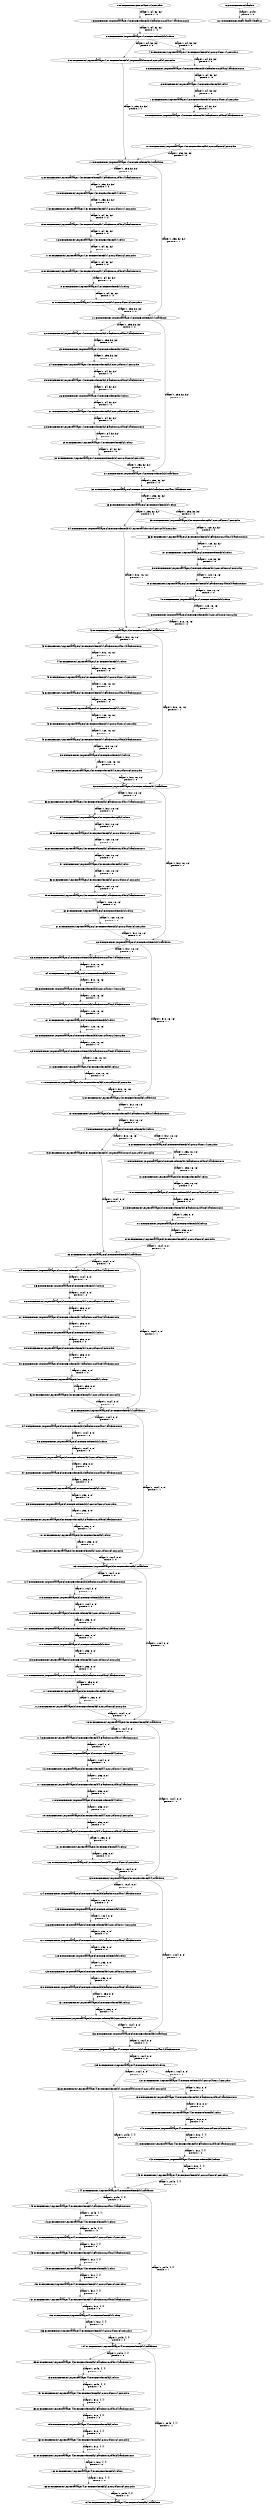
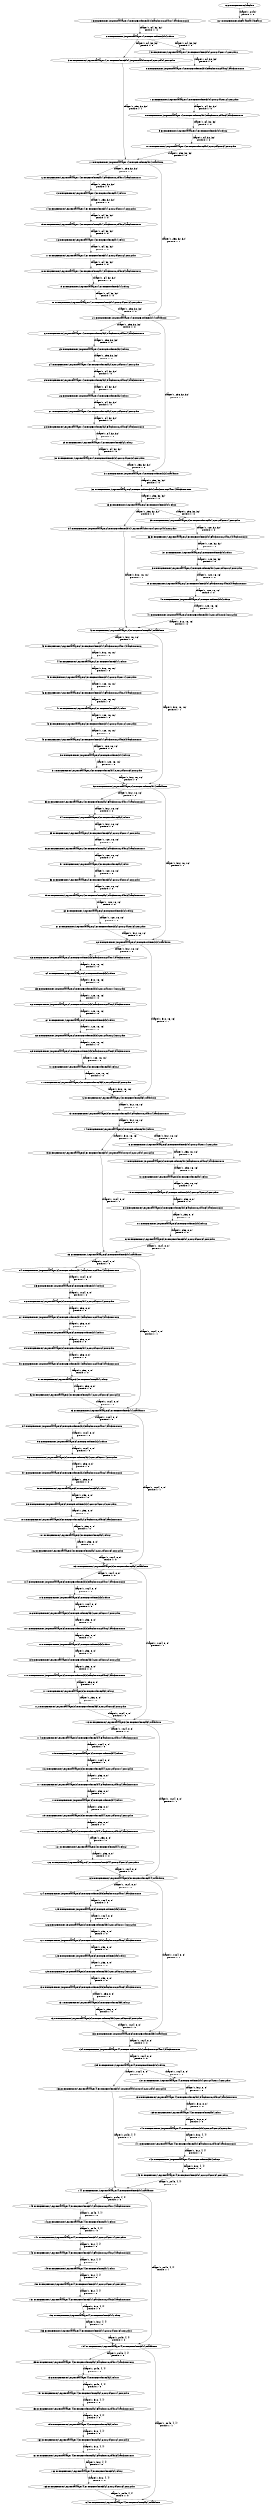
node "0 PreActResNet/Conv2d[conv1]/conv2d_0": removed
node "6 PreActResNet/Sequential[layer1]/PreActBottleneck[0]/relu_1": removed
node "9 PreActResNet/Sequential[layer1]/PreActBottleneck[0]/relu_2": added
